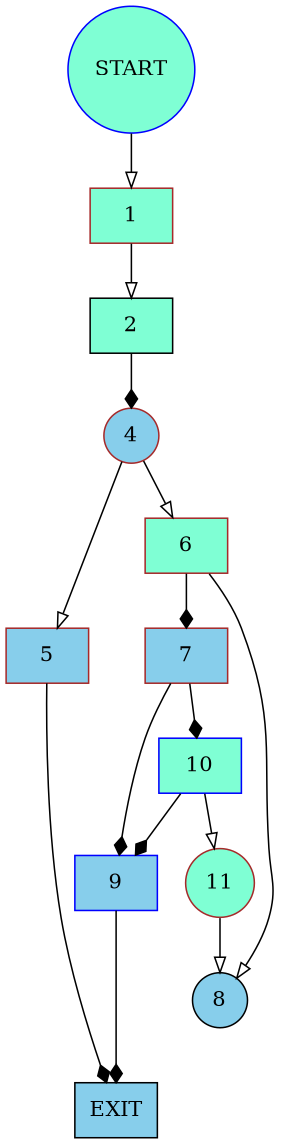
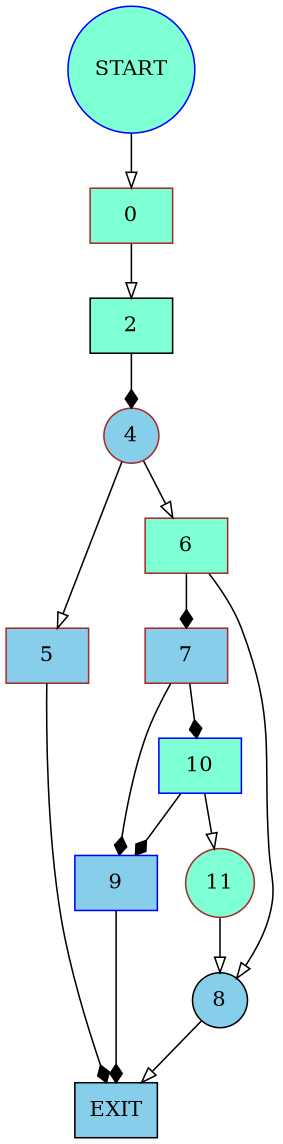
node "1": label "1" -> "0"
edge "8" -> "EXIT": added
